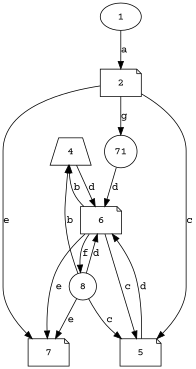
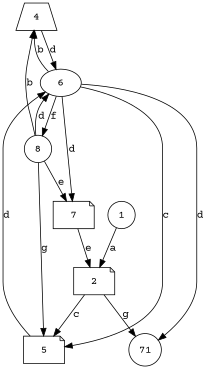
node "1": shape ellipse -> circle
edge "2" -> "7": reversed
edge "71" -> "6": reversed
node "6": shape note -> ellipse
edge "6" -> "7": label "e" -> "d"
edge "8" -> "5": label "c" -> "g"
